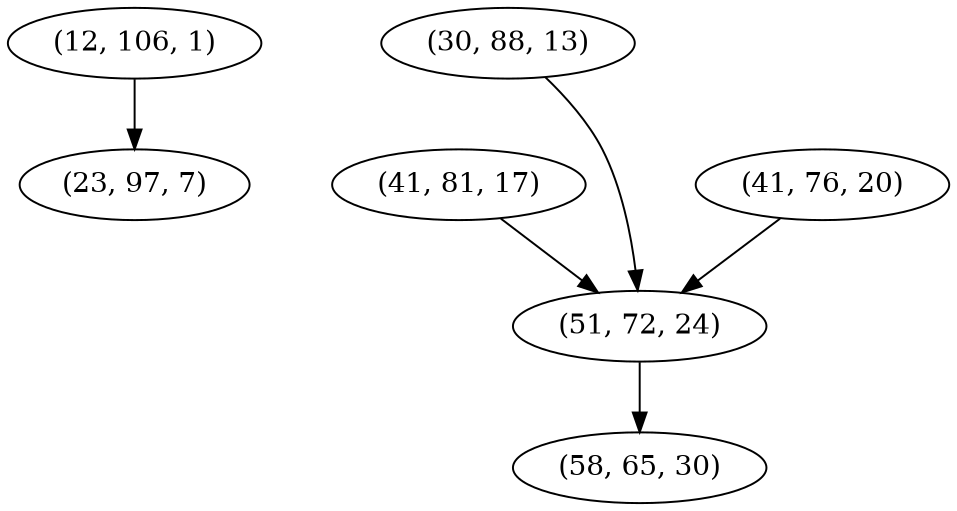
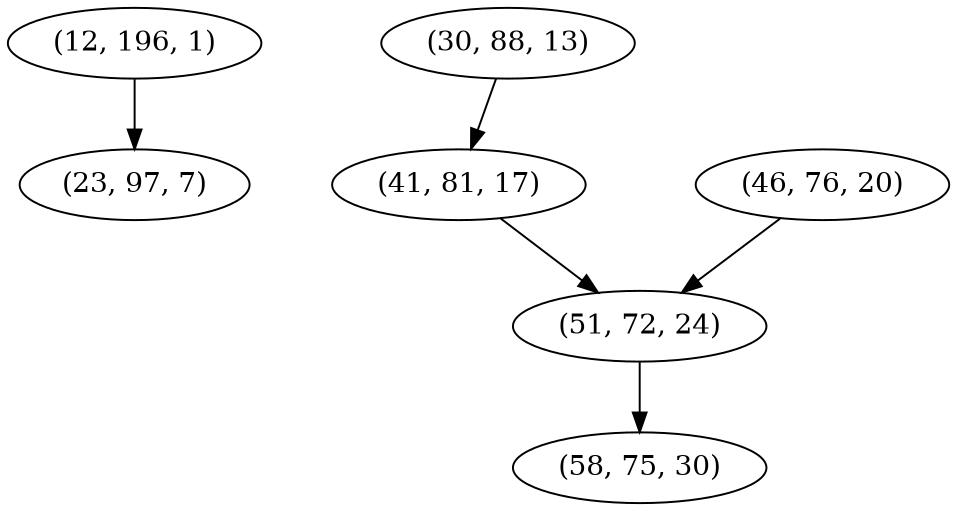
node "(12, 106, 1)": label "(12, 106, 1)" -> "(12, 196, 1)"
edge "(30, 88, 13)" -> "(51, 72, 24)": now "(30, 88, 13)" -> "(41, 81, 17)"
node "(41, 76, 20)": label "(41, 76, 20)" -> "(46, 76, 20)"
node "(58, 65, 30)": label "(58, 65, 30)" -> "(58, 75, 30)"
